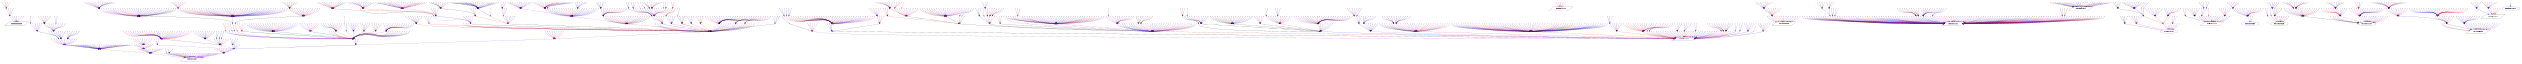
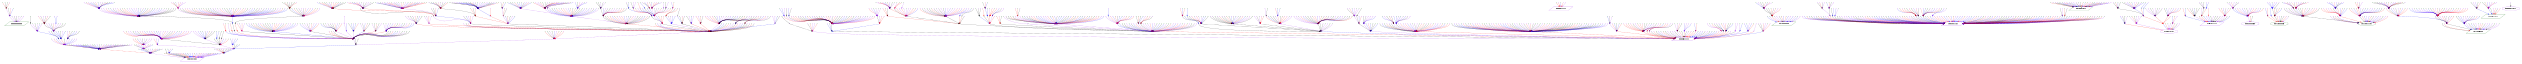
node "10000011111": label "10000011111" -> "20000011111"
